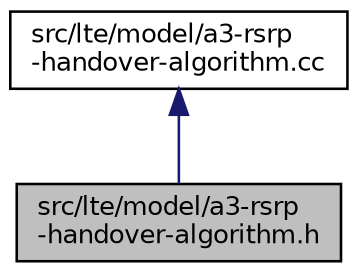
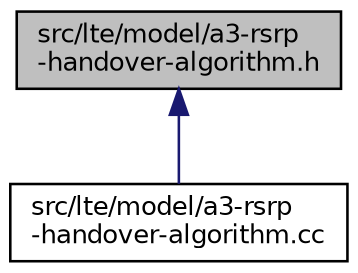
edge "src/lte/model/a3-rsrp -handover-algorithm.h" -> "src/lte/model/a3-rsrp -handover-algorithm.cc": reversed
